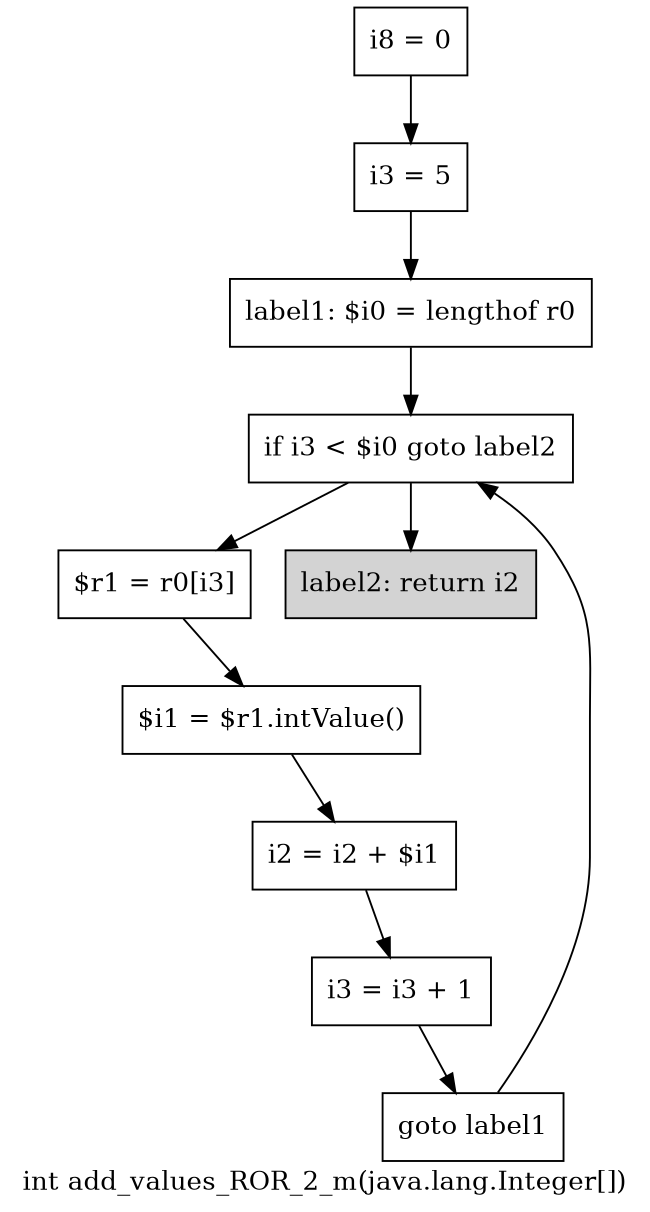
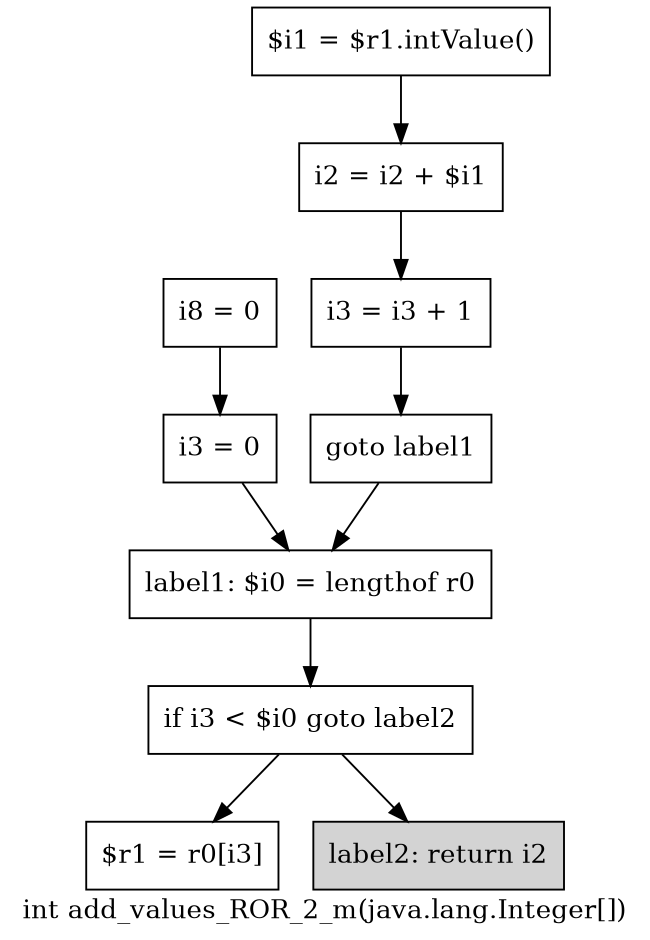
node "i3 = 5": label "i3 = 5" -> "i3 = 0"
edge "$r1 = r0[i3]" -> "$i1 = $r1.intValue()": removed
edge "goto label1" -> "if i3 < $i0 goto label2": now "goto label1" -> "label1: $i0 = lengthof r0"
